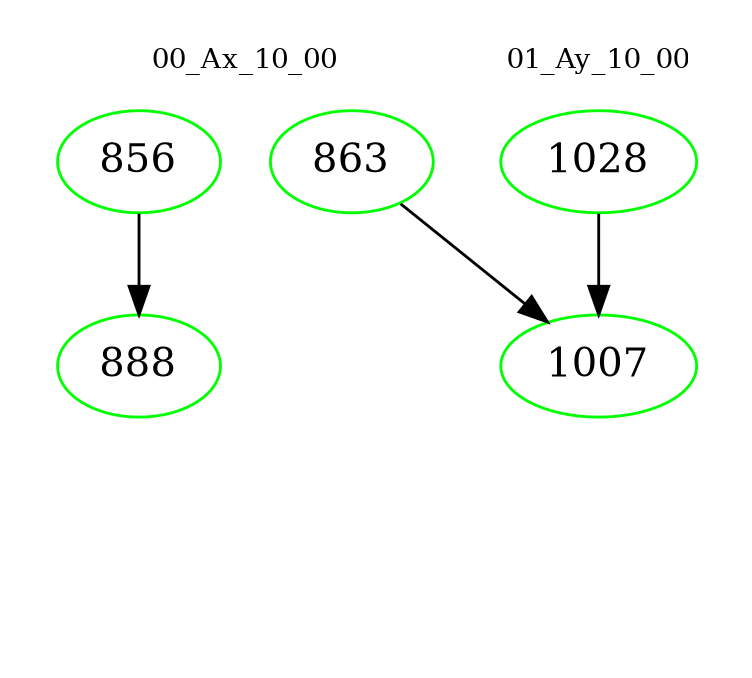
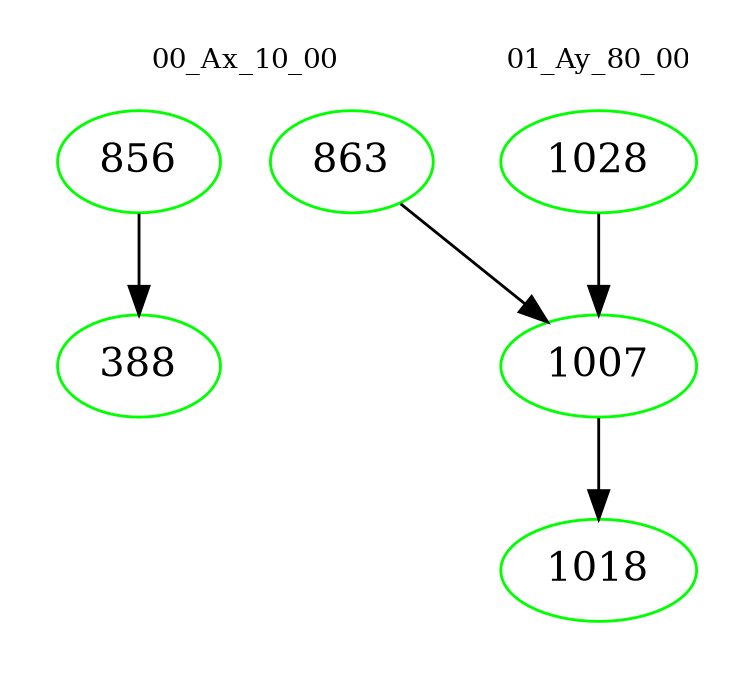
cluster "01_Ay_10_00": label "01_Ay_10_00" -> "01_Ay_80_00"
node "888": label "888" -> "388"
node "1018": added
